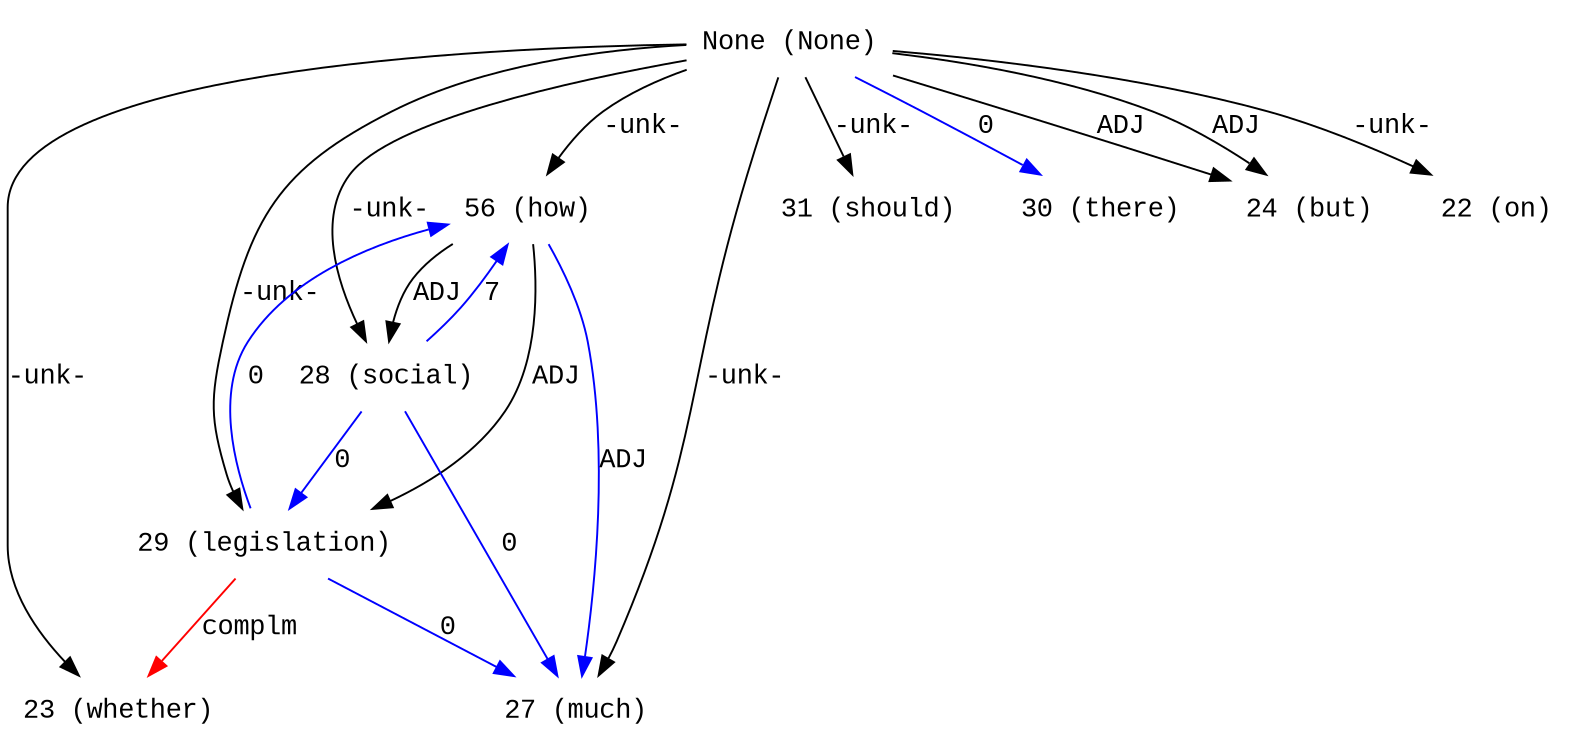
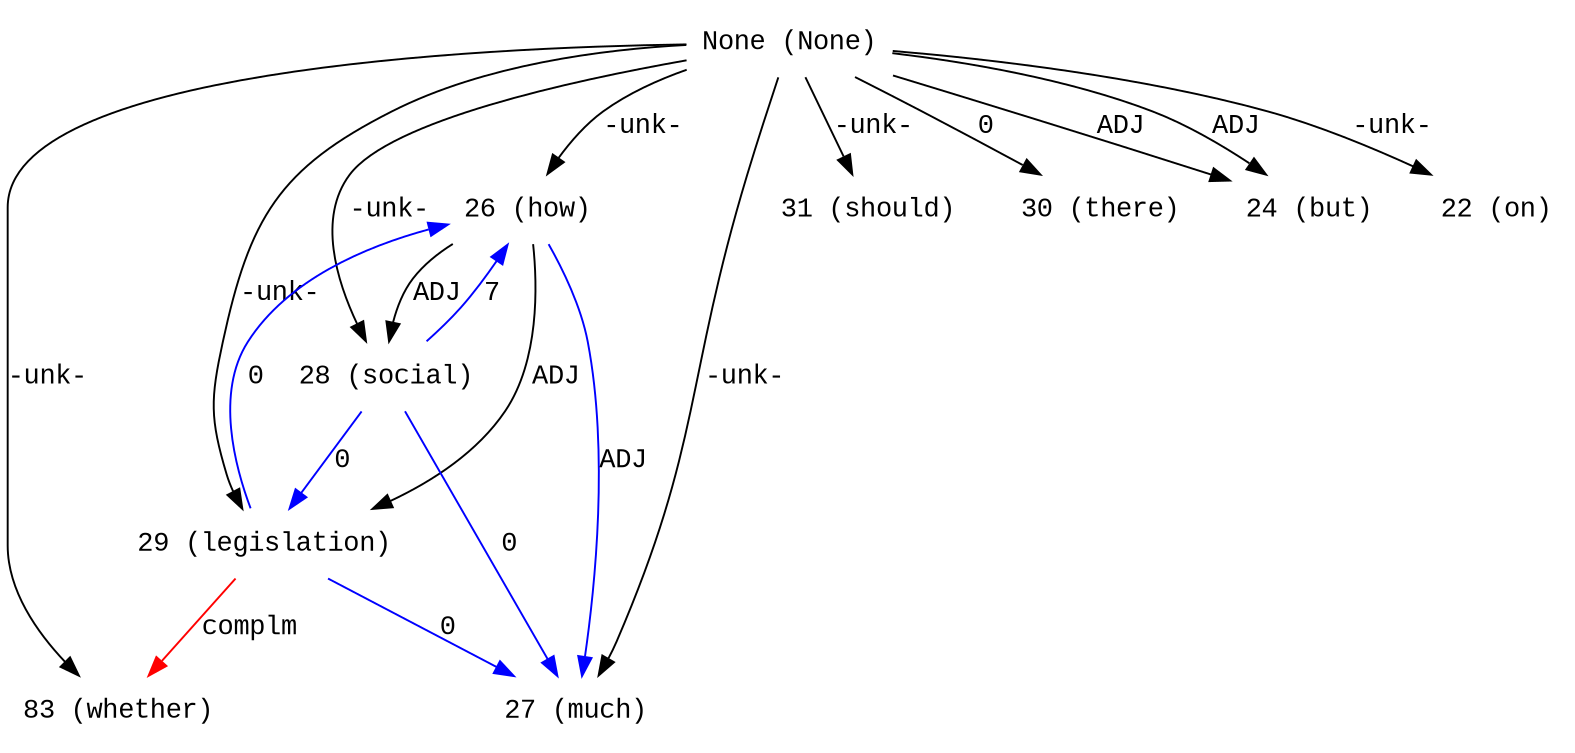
edge "None (None)" -> "30 (there)": color blue -> black
node "56 (how)": label "56 (how)" -> "26 (how)"
node "23 (whether)": label "23 (whether)" -> "83 (whether)"
